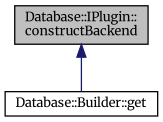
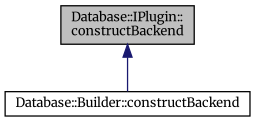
node "Database::Builder::get": label "Database::Builder::get" -> "Database::Builder::constructBackend"
